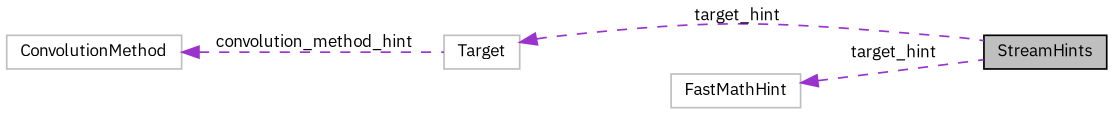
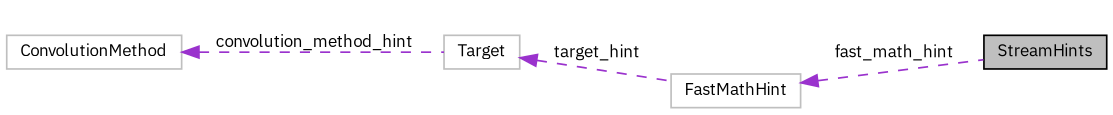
edge "StreamHints" -> "Target": now "FastMathHint" -> "Target"
edge "StreamHints" -> "FastMathHint": label " target_hint" -> " fast_math_hint"
